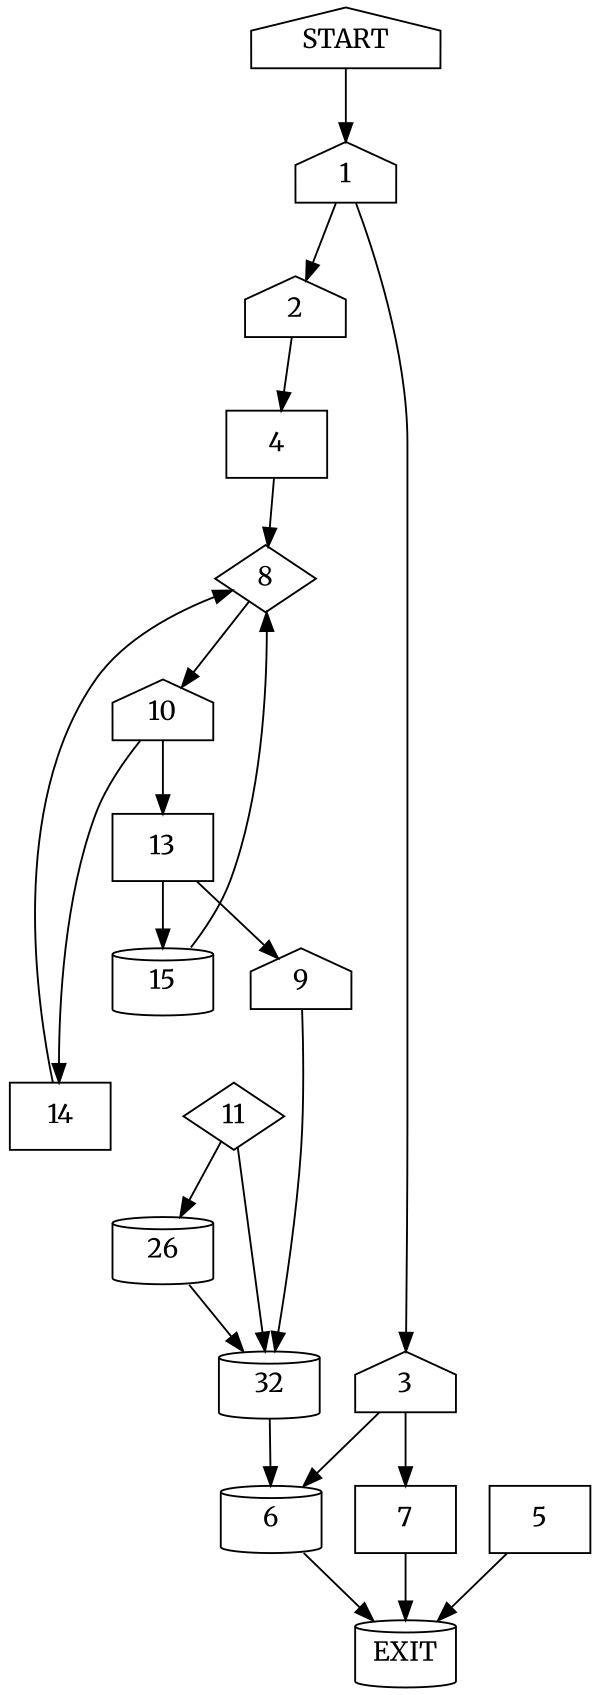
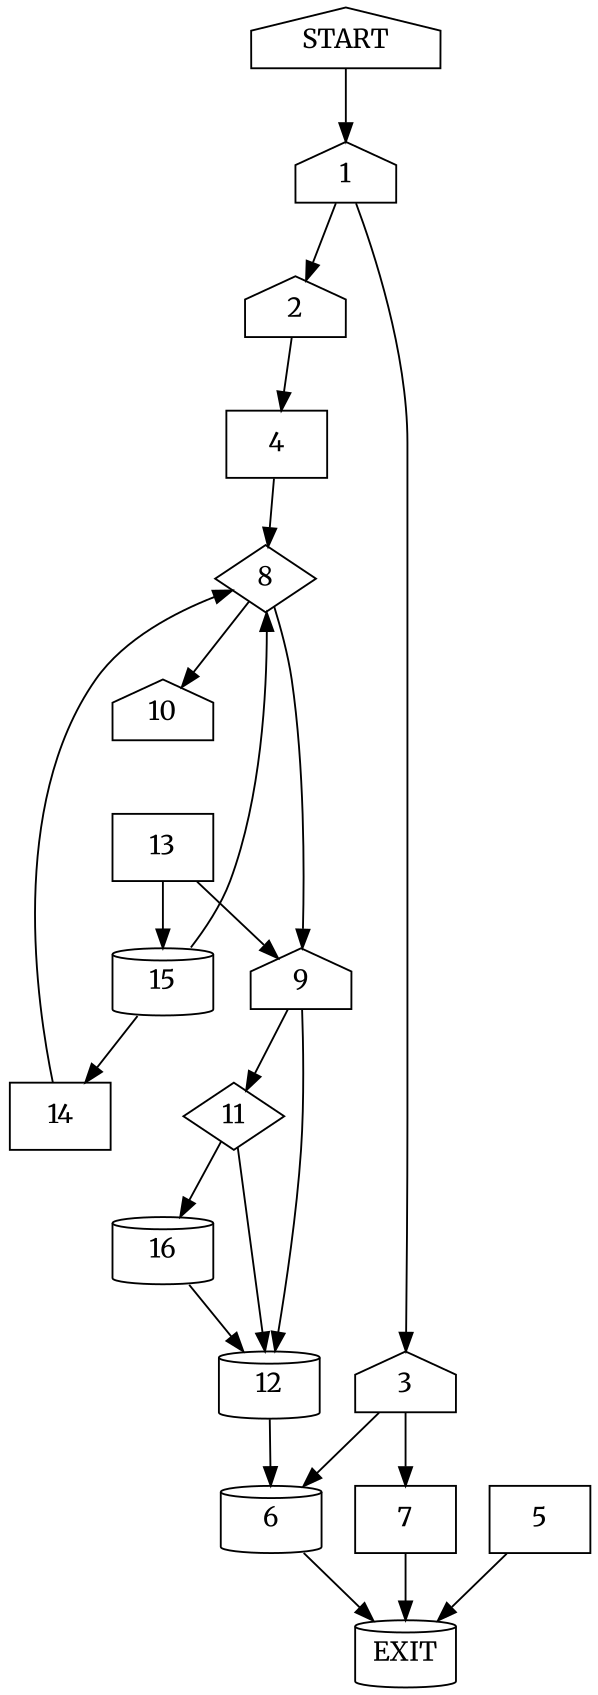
edge "8" -> "9": added
edge "10" -> "13": removed
edge "10" -> "14": now "15" -> "14"
edge "9" -> "11": added
node "26": label "26" -> "16"
node "32": label "32" -> "12"
